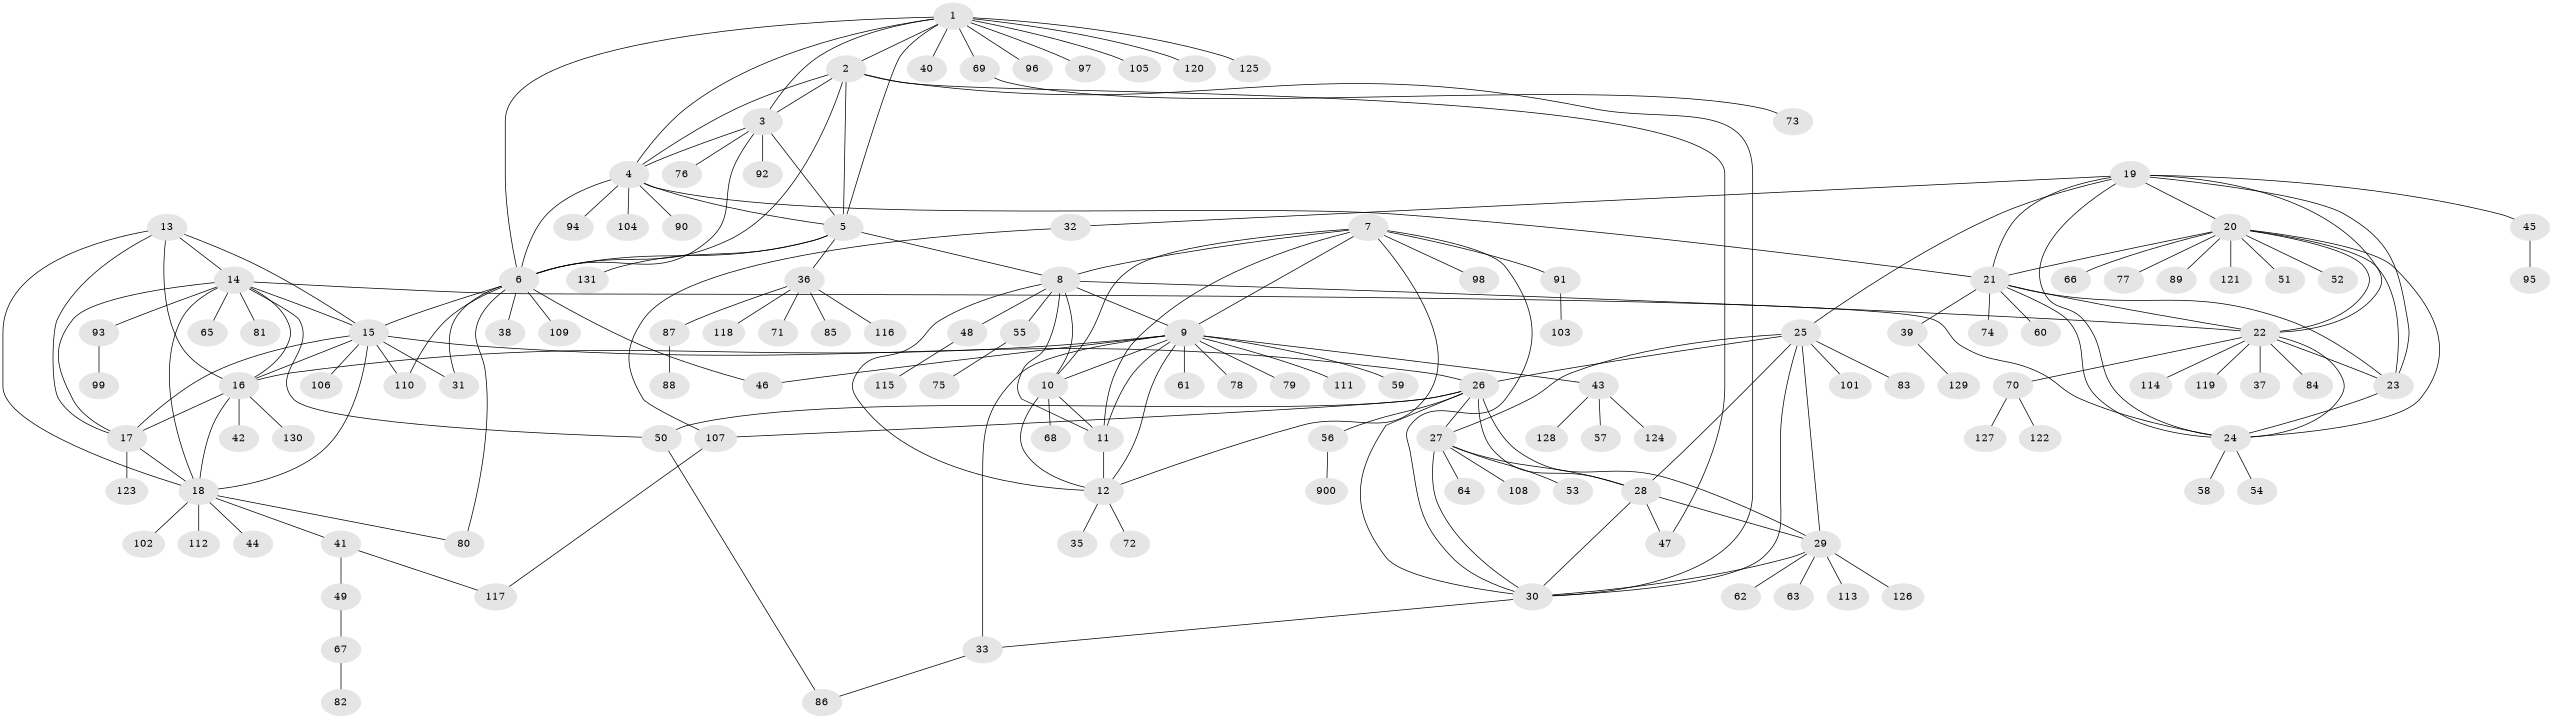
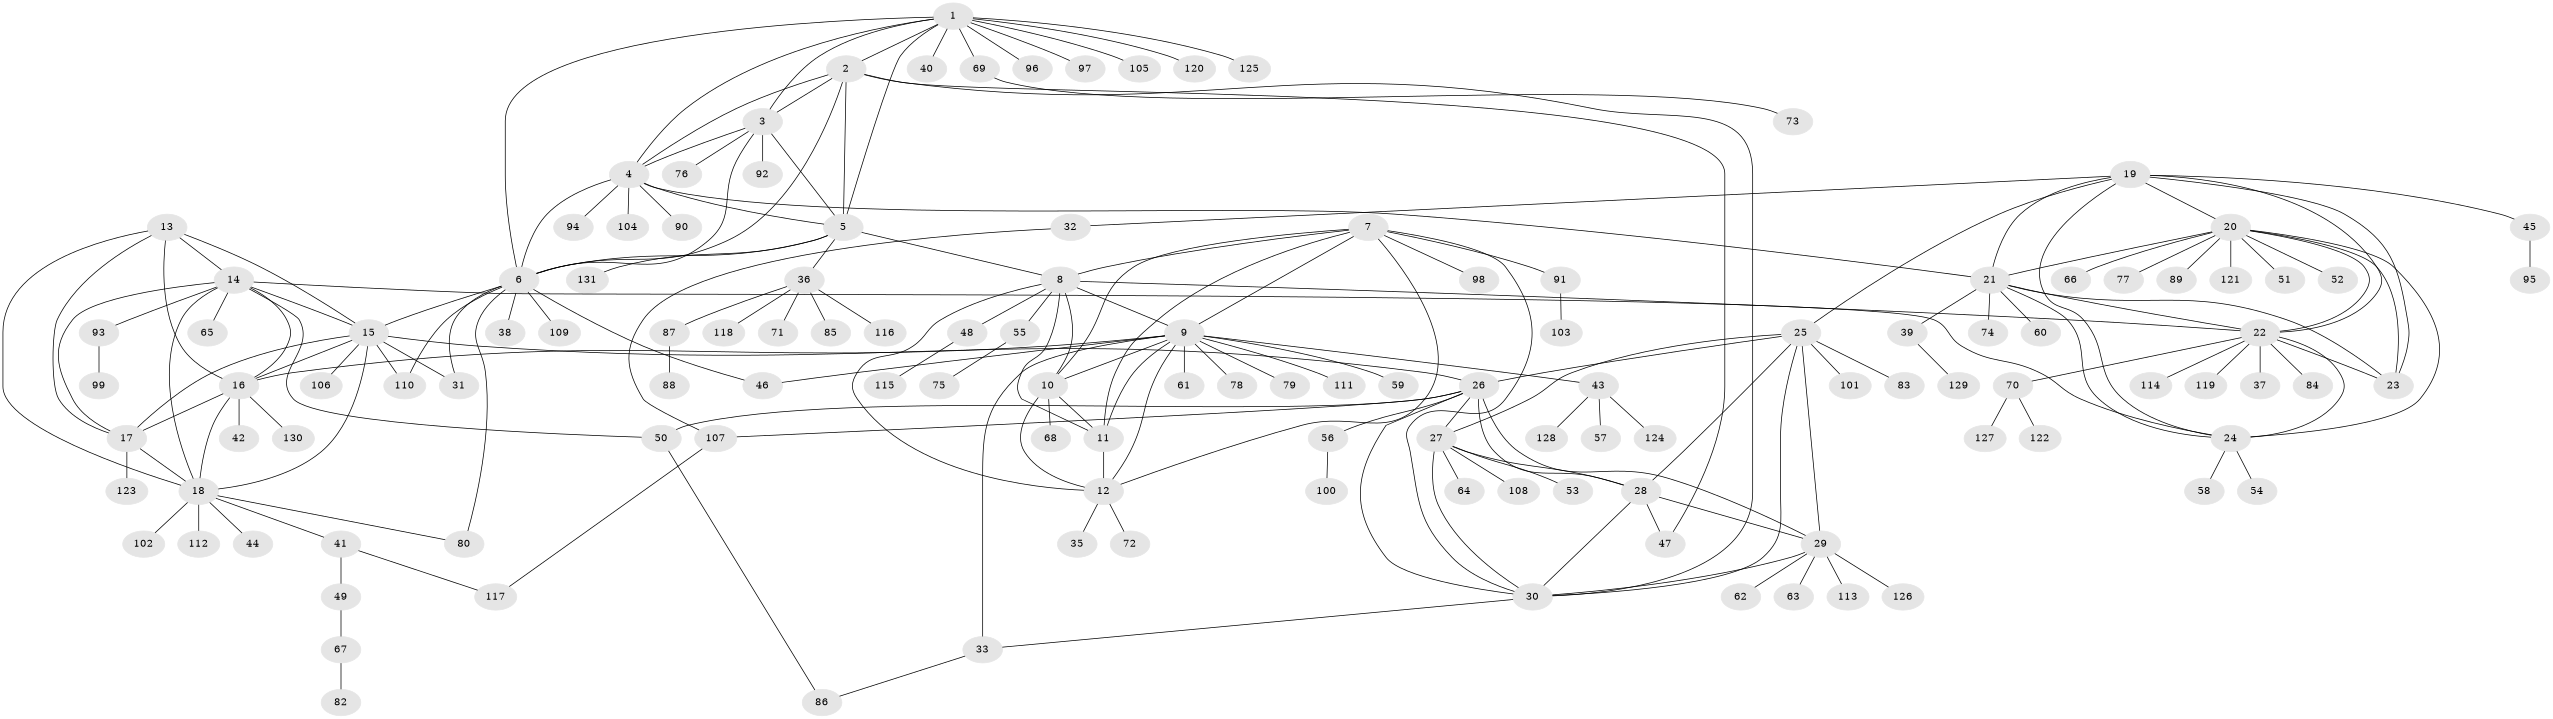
node "81": removed
edge "23" -- "24": removed
node "900": label "900" -> "100"
